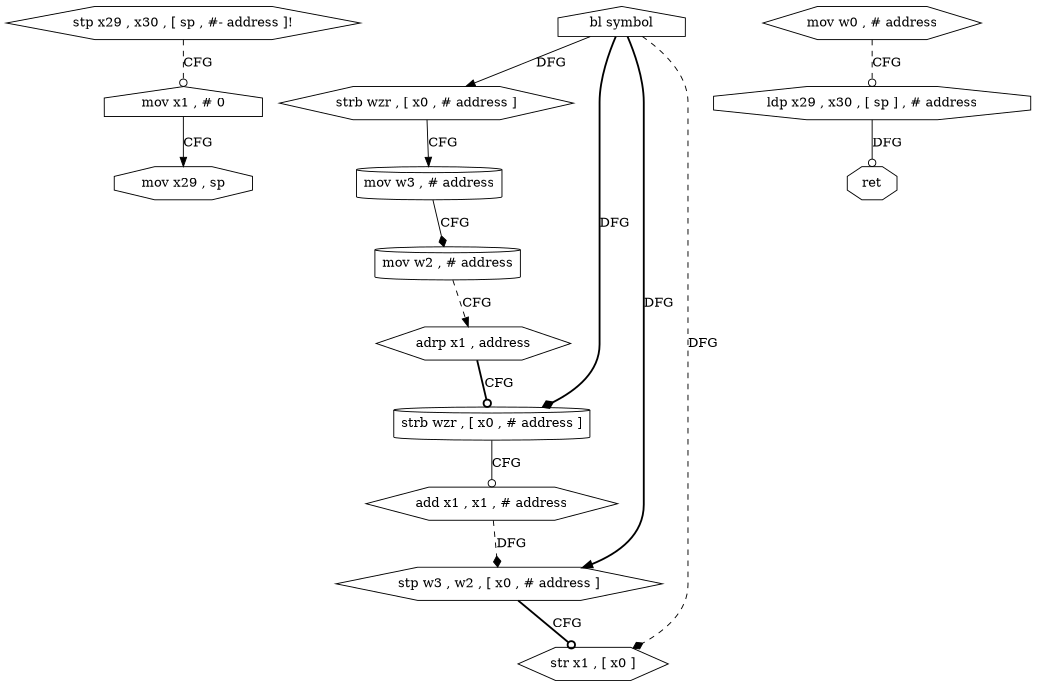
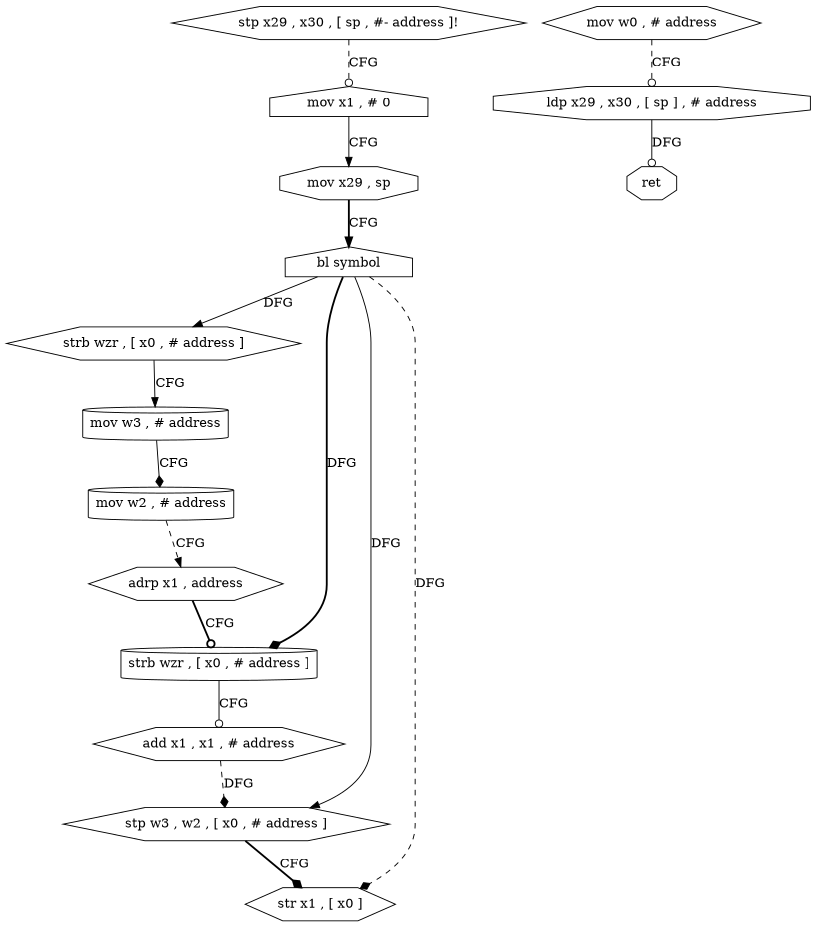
edge "mov x29 , sp" -> "bl symbol": added, label "CFG"
edge "bl symbol" -> "stp w3 , w2 , [ x0 , # address ]": style bold -> solid
edge "stp w3 , w2 , [ x0 , # address ]" -> "str x1 , [ x0 ]": arrowhead odot -> diamond
